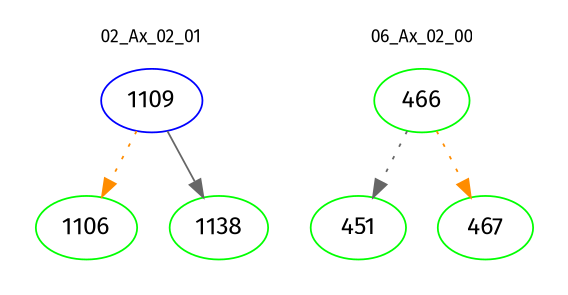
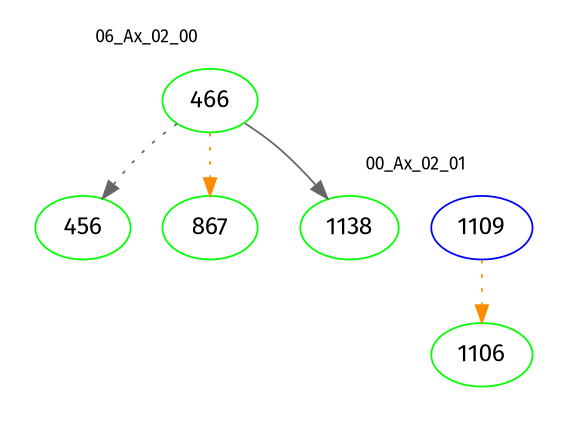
cluster "02_Ax_02_01": label "02_Ax_02_01" -> "00_Ax_02_01"
edge "1109" -> "1138": now "466" -> "1138"
node "451": label "451" -> "456"
node "467": label "467" -> "867"
